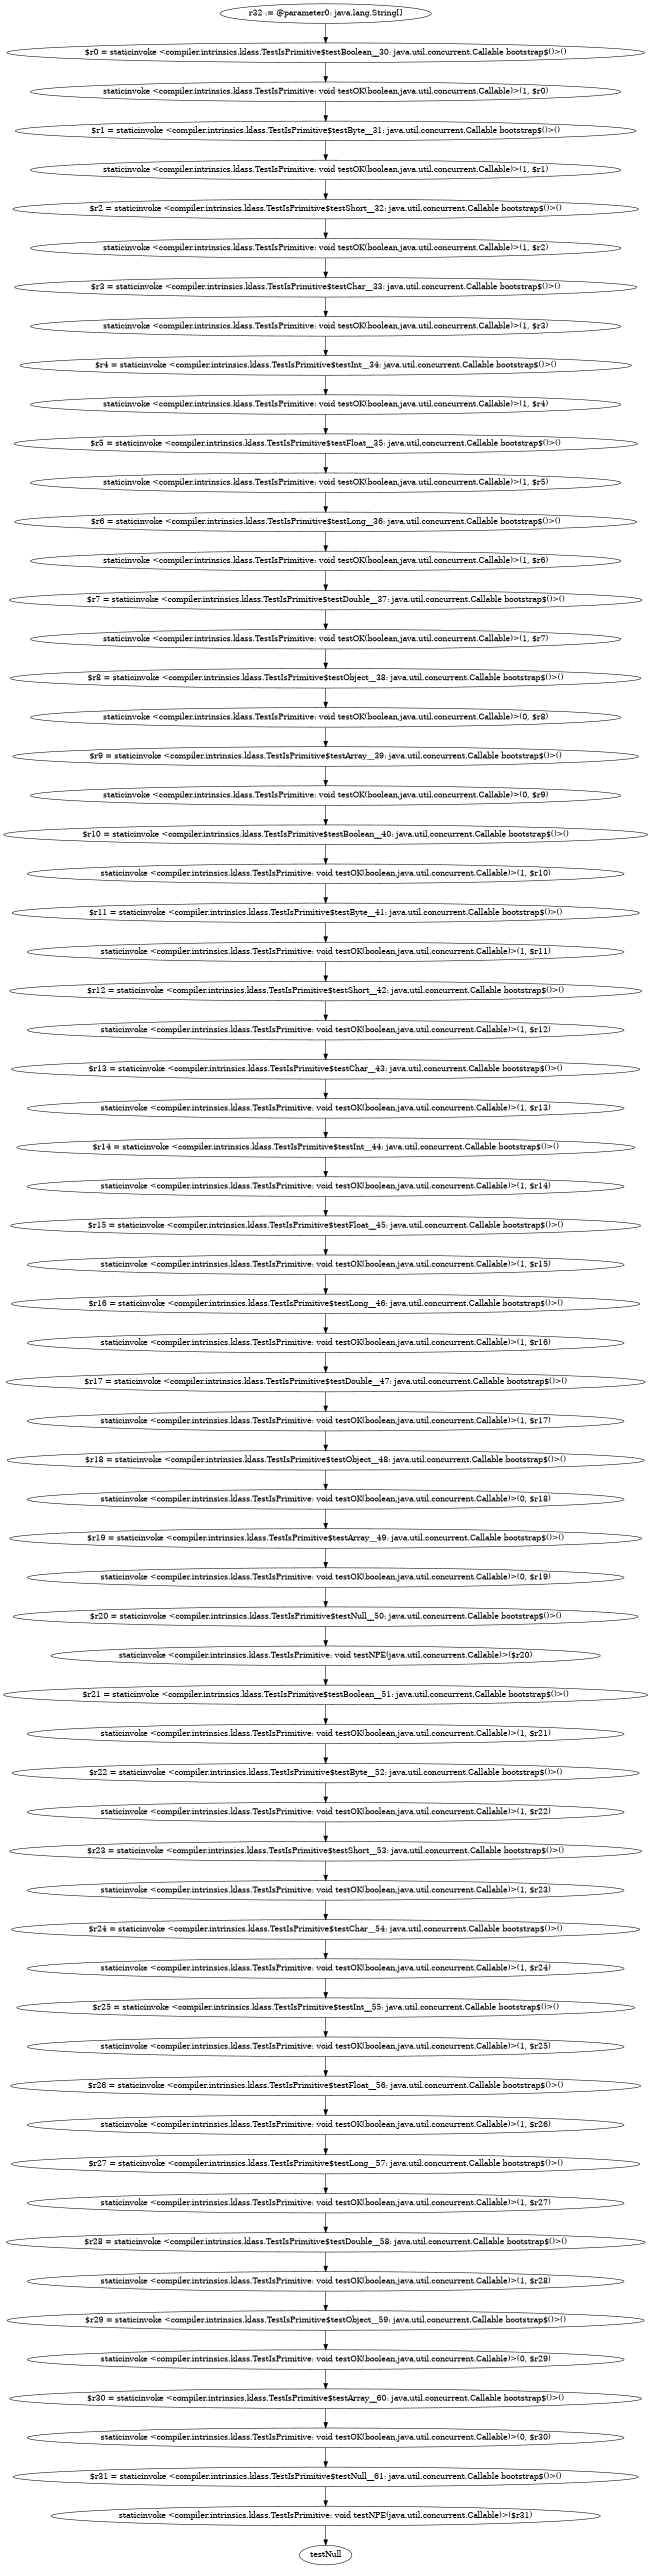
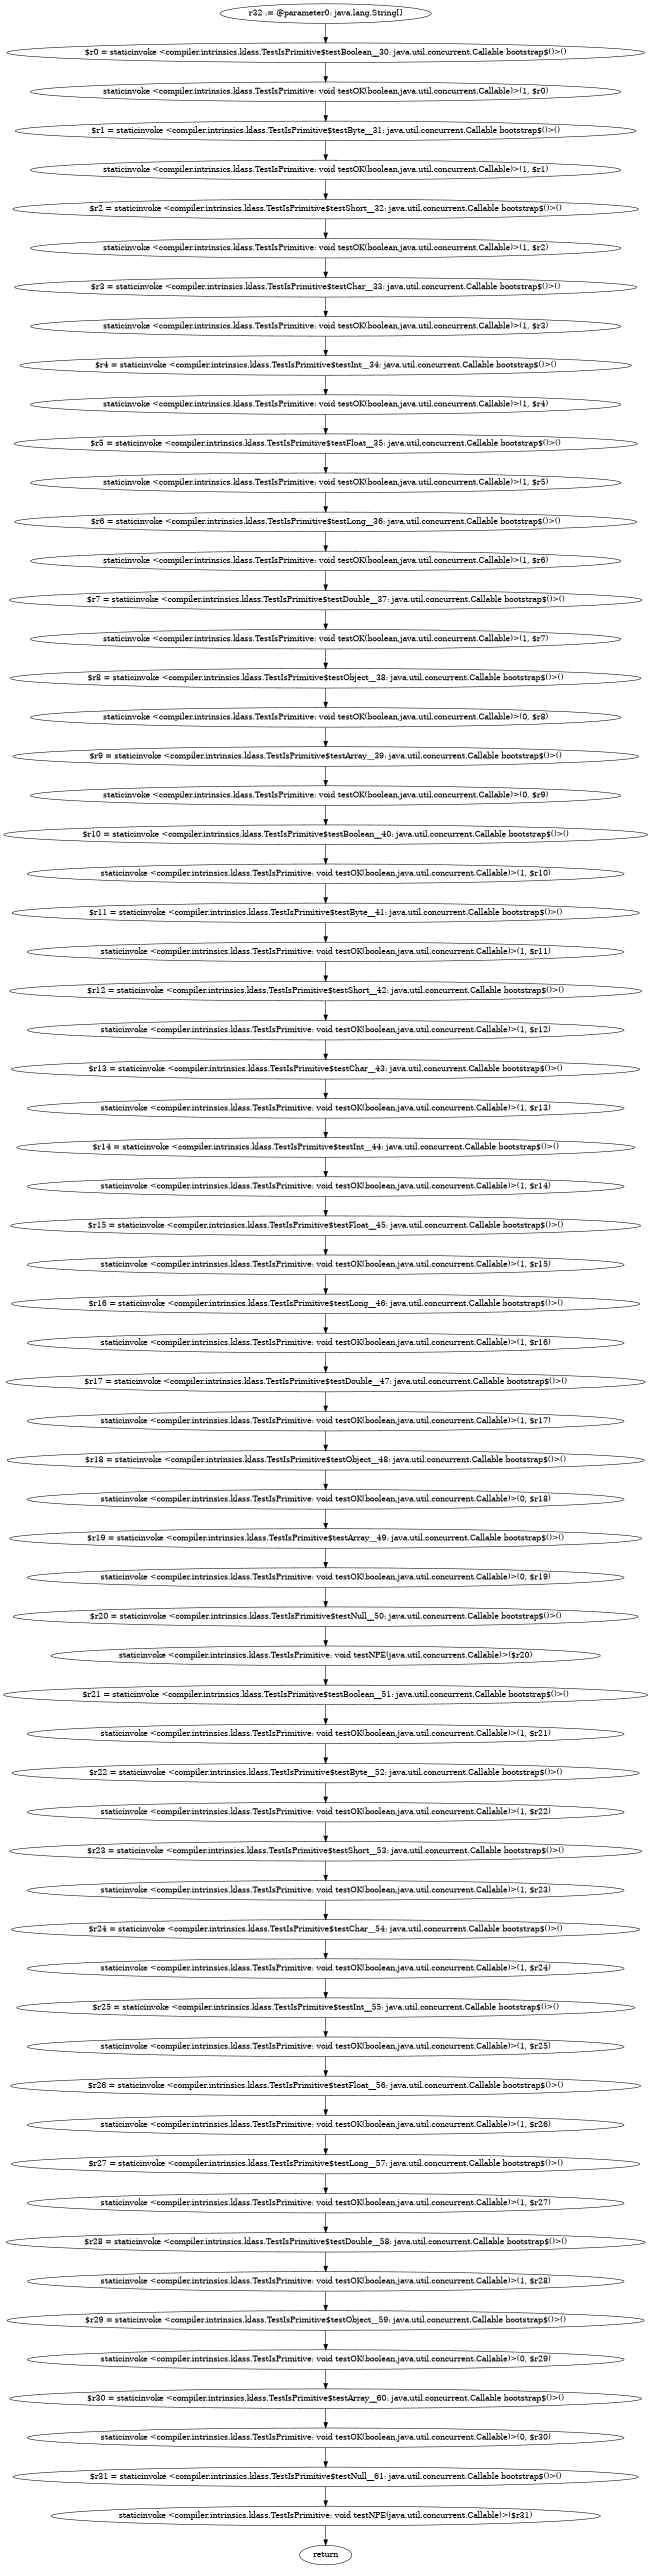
node "testNull": label "testNull" -> "return"
